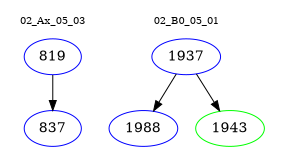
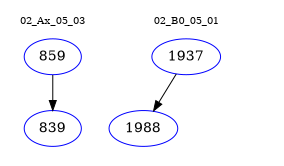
node "819": label "819" -> "859"
node "837": label "837" -> "839"
node "1943": removed
